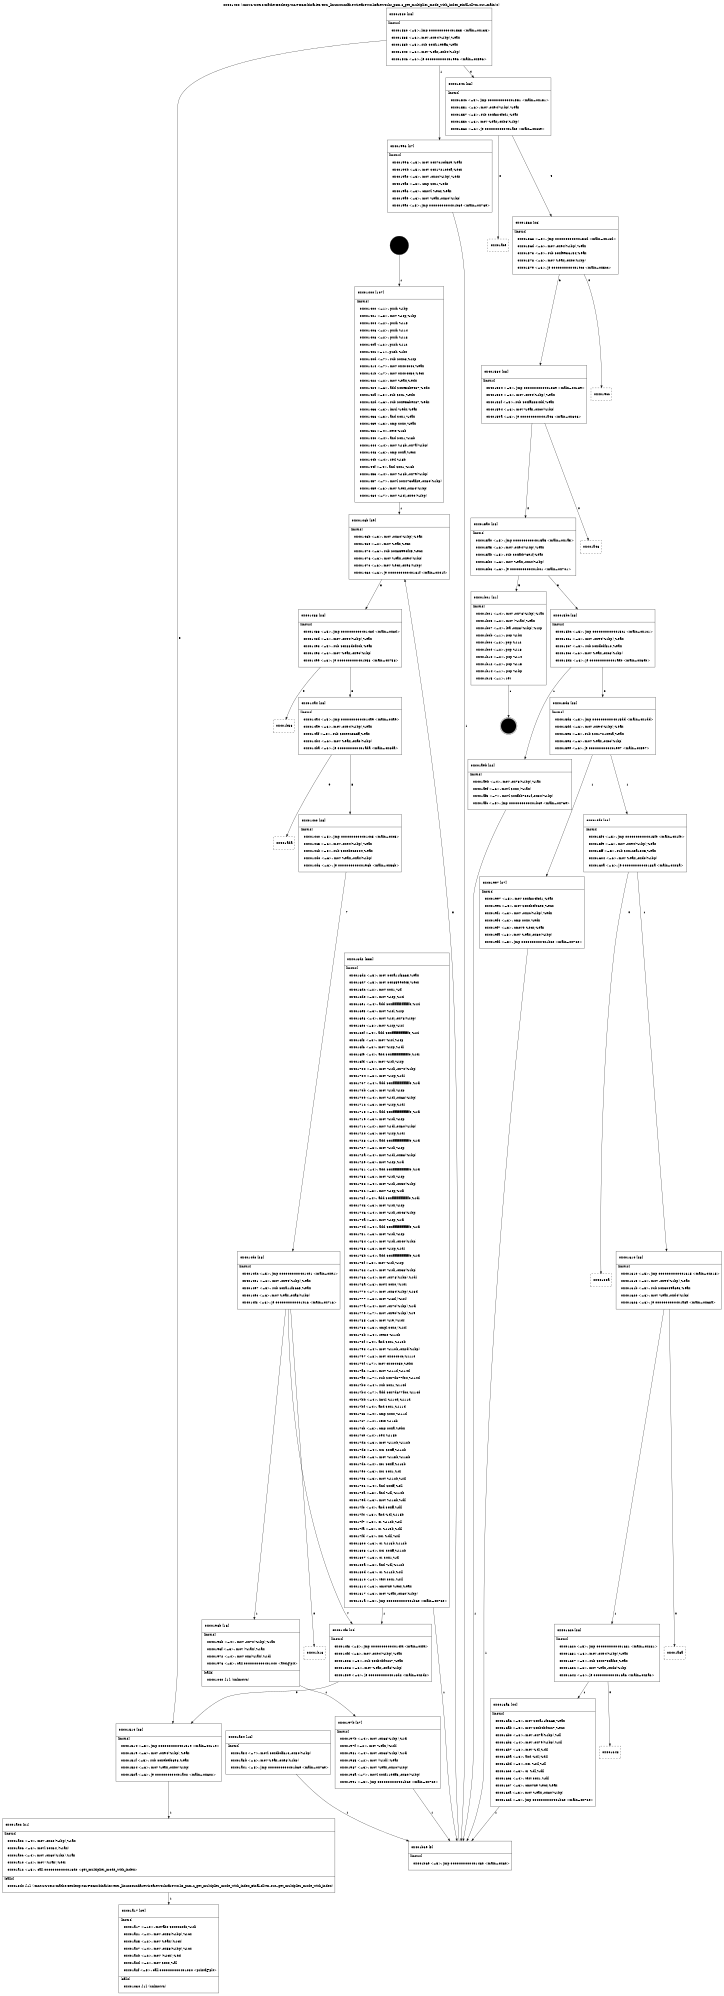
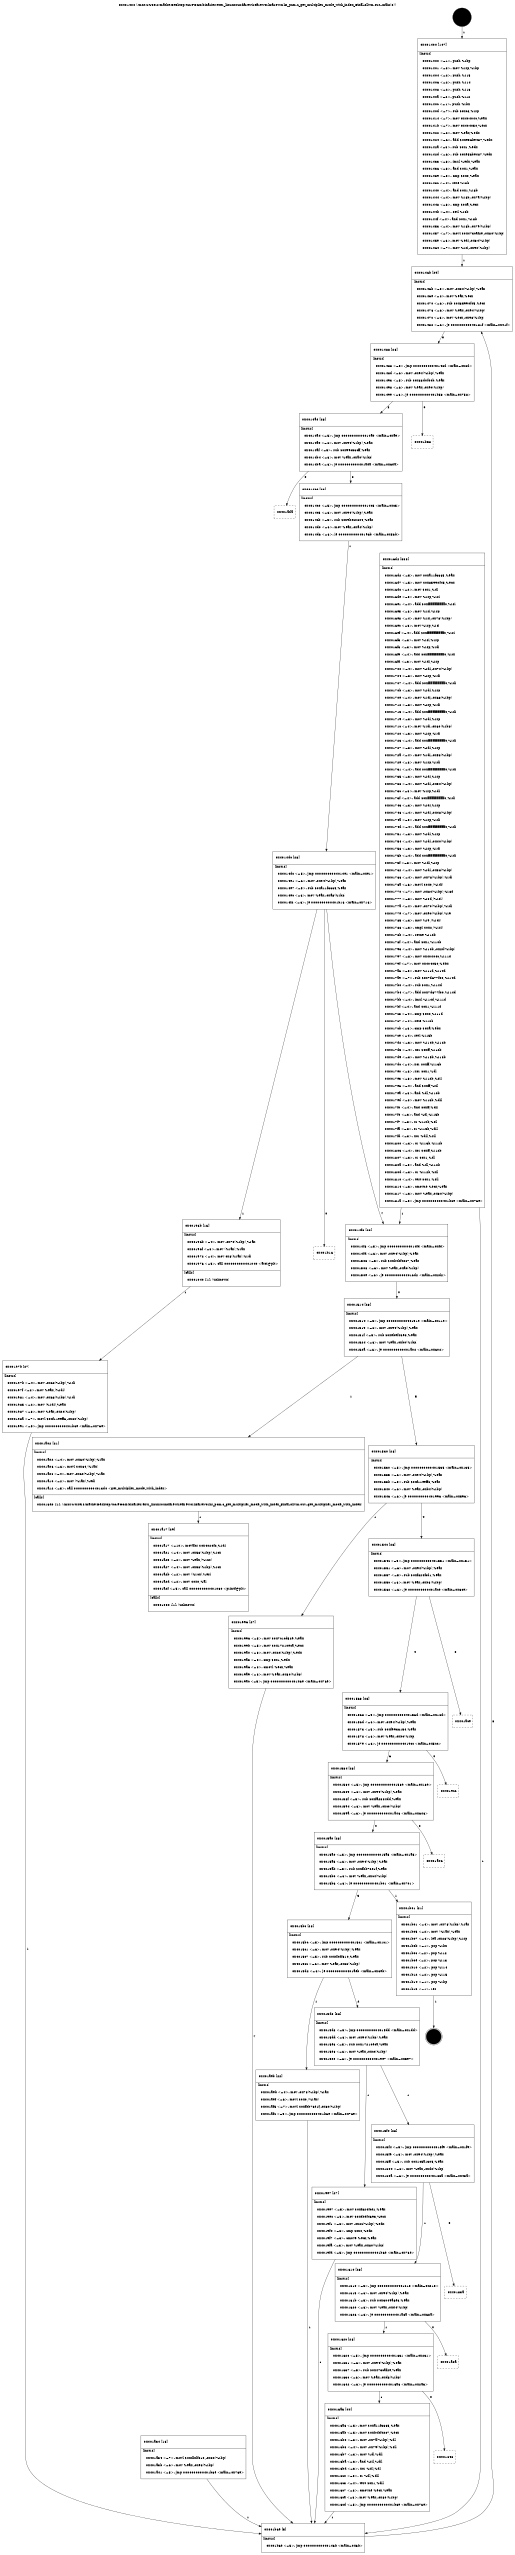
edge "0x4015a0 [28]" -> "0x401b01 [21]": label " 5" -> " 1"
edge "0x401996 [27]" -> "0x401b6e [5]": label " 1" -> " 7"
edge "0x401530 [28]" -> "0x401514 [28]": reversed
